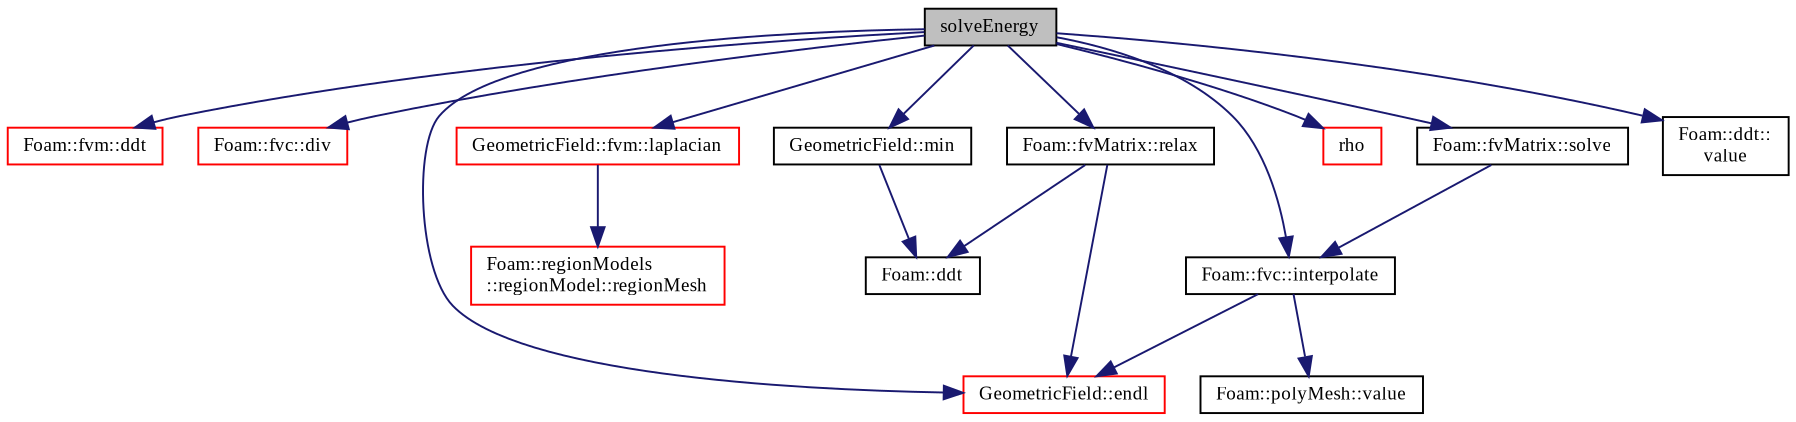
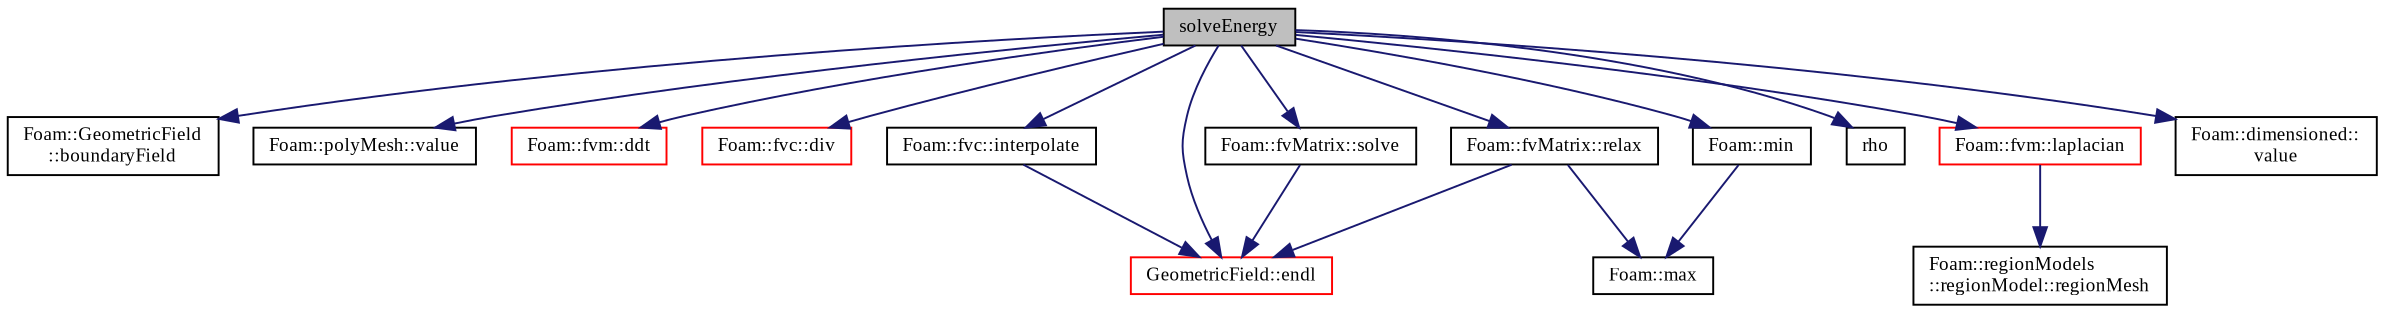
node "Foam::GeometricField ::boundaryField": added
node "GeometricField::fvm::laplacian": label "GeometricField::fvm::laplacian" -> "Foam::fvm::laplacian"
node "GeometricField::min": label "GeometricField::min" -> "Foam::min"
node "rho": color red -> black
node "Foam::ddt:: value": label "Foam::ddt:: value" -> "Foam::dimensioned:: value"
edge "Foam::fvMatrix::solve" -> "Foam::fvc::interpolate": now "Foam::fvMatrix::solve" -> "GeometricField::endl"
node "Foam::regionModels ::regionModel::regionMesh": color red -> black
node "Foam::ddt": label "Foam::ddt" -> "Foam::max"
edge "Foam::fvc::interpolate" -> "Foam::polyMesh::value": now "solveEnergy" -> "Foam::polyMesh::value"
